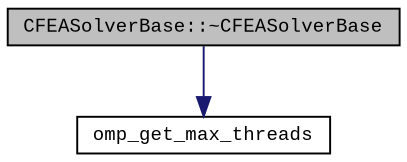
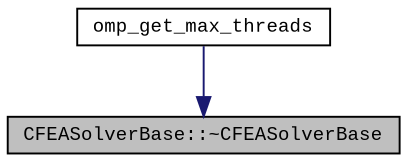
edge "CFEASolverBase::~CFEASolverBase" -> "omp_get_max_threads": reversed
